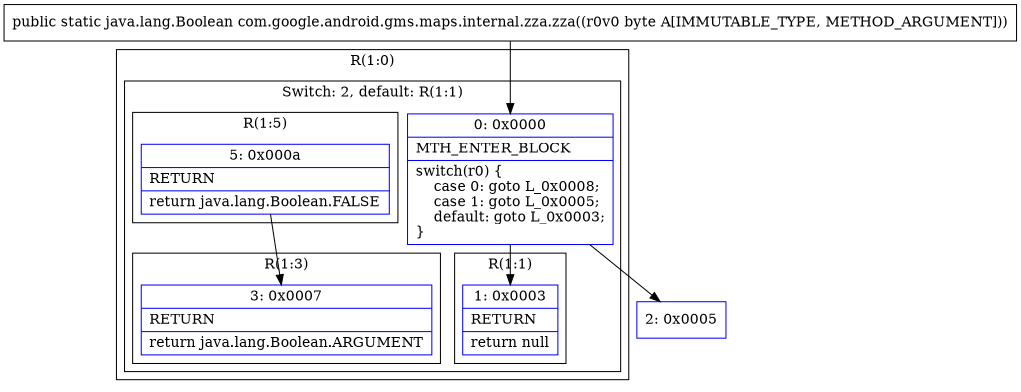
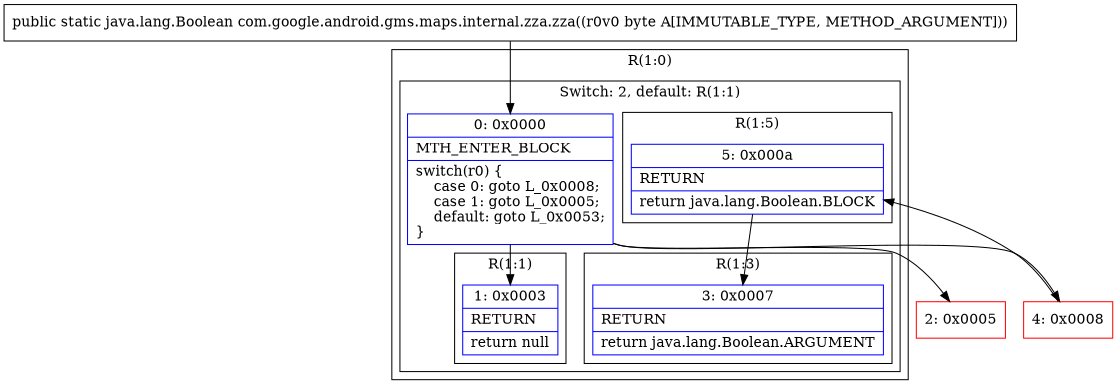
node "5: 0x000a": text "return java.lang.Boolean.FALSE" -> "return java.lang.Boolean.BLOCK"
node "0: 0x0000": text "default: goto L_0x0003;" -> "default: goto L_0x0053;"
node "2: 0x0005": color blue -> red
node "4: 0x0008": added
